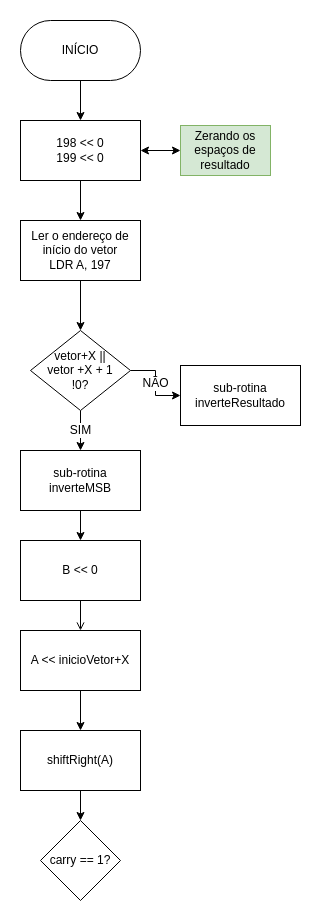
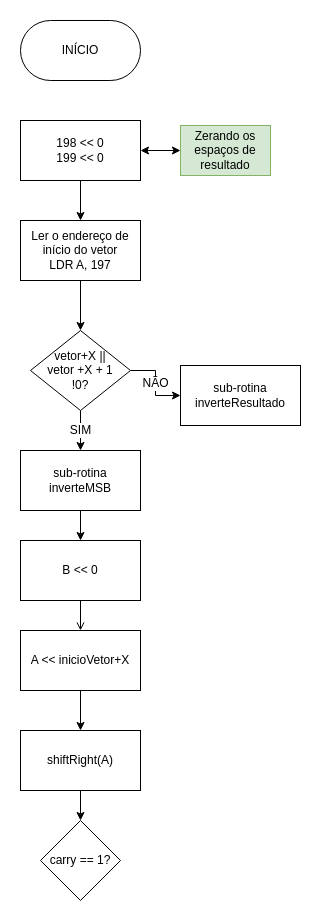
edge "INÍCIO" -> "198 << 0 199 << 0": removed
